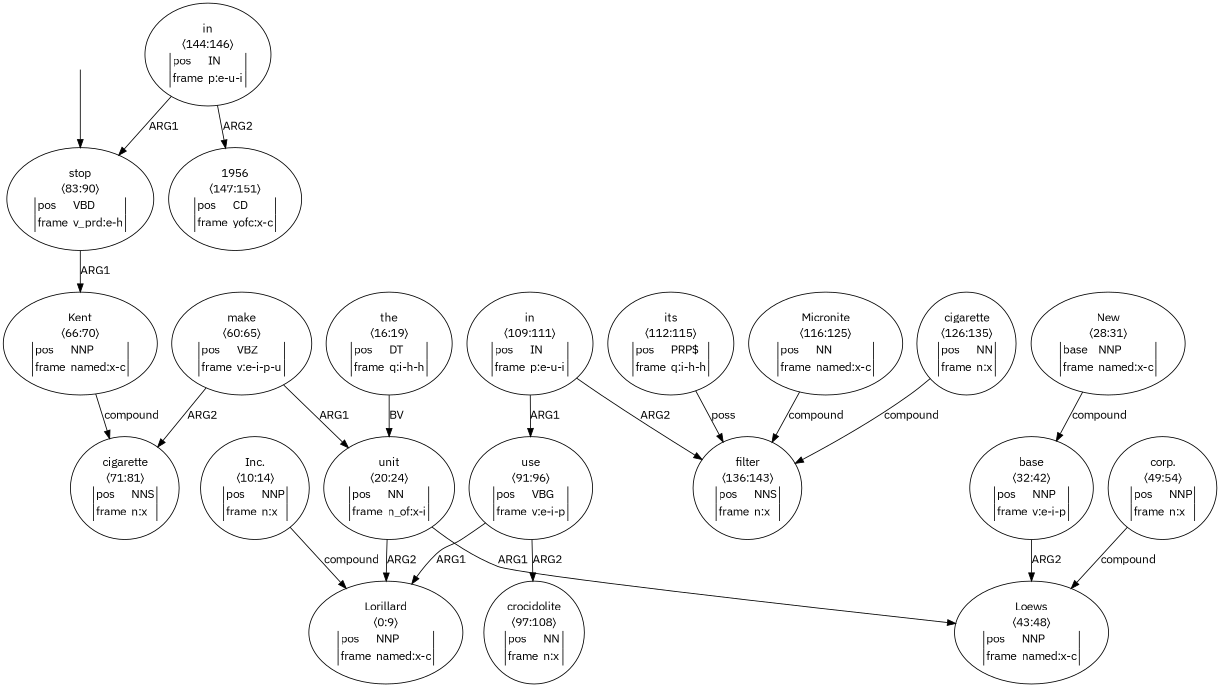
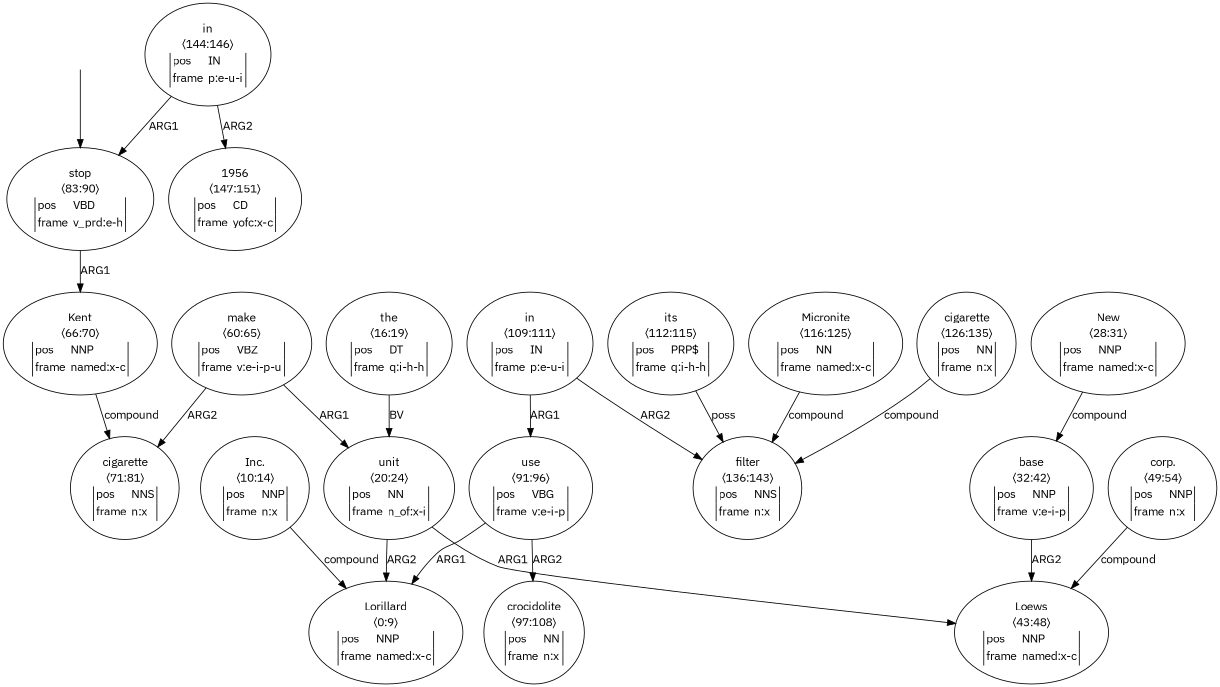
node "New": text "base" -> "pos"
